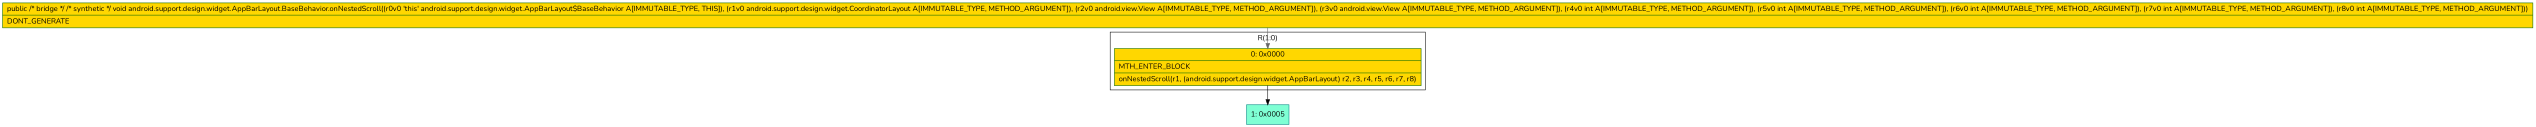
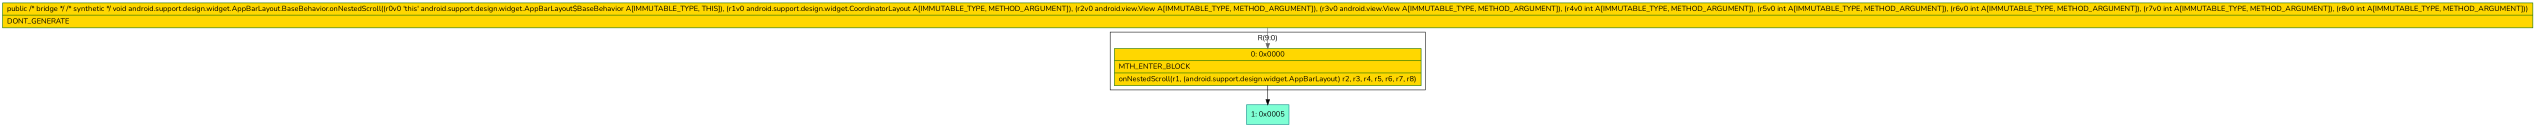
cluster "R(1:0)": label "R(1:0)" -> "R(9:0)"
